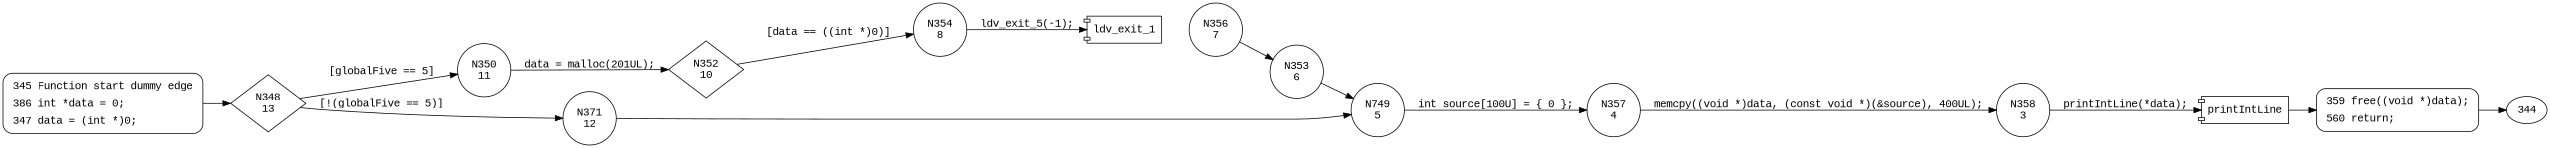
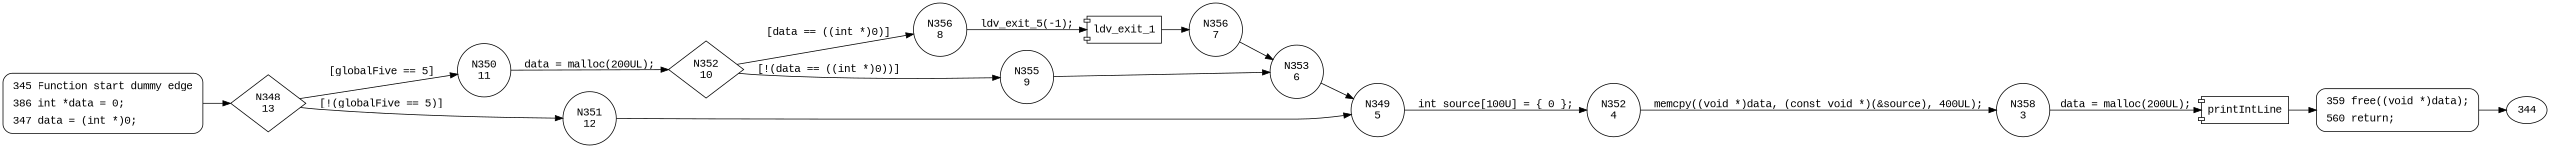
node "N354 8": label "N354 8" -> "N356 8"
edge "ldv_exit_1" -> "N356 7": added
edge "N350 11" -> "N352 10": label "data = malloc(201UL);" -> "data = malloc(200UL);"
node "N355 9": added
edge "N358 3" -> "printIntLine": label "printIntLine(*data);" -> "data = malloc(200UL);"
node "N749 5": label "N749 5" -> "N349 5"
node "N357 4": label "N357 4" -> "N352 4"
node "N371 12": label "N371 12" -> "N351 12"
